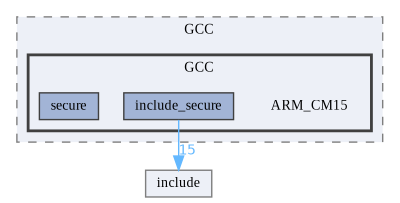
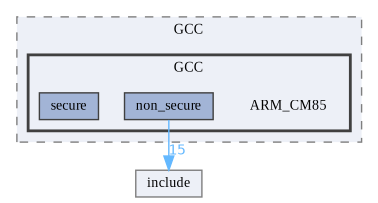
node "include_secure": label "include_secure" -> "non_secure"
node "ARM_CM15": label "ARM_CM15" -> "ARM_CM85"
